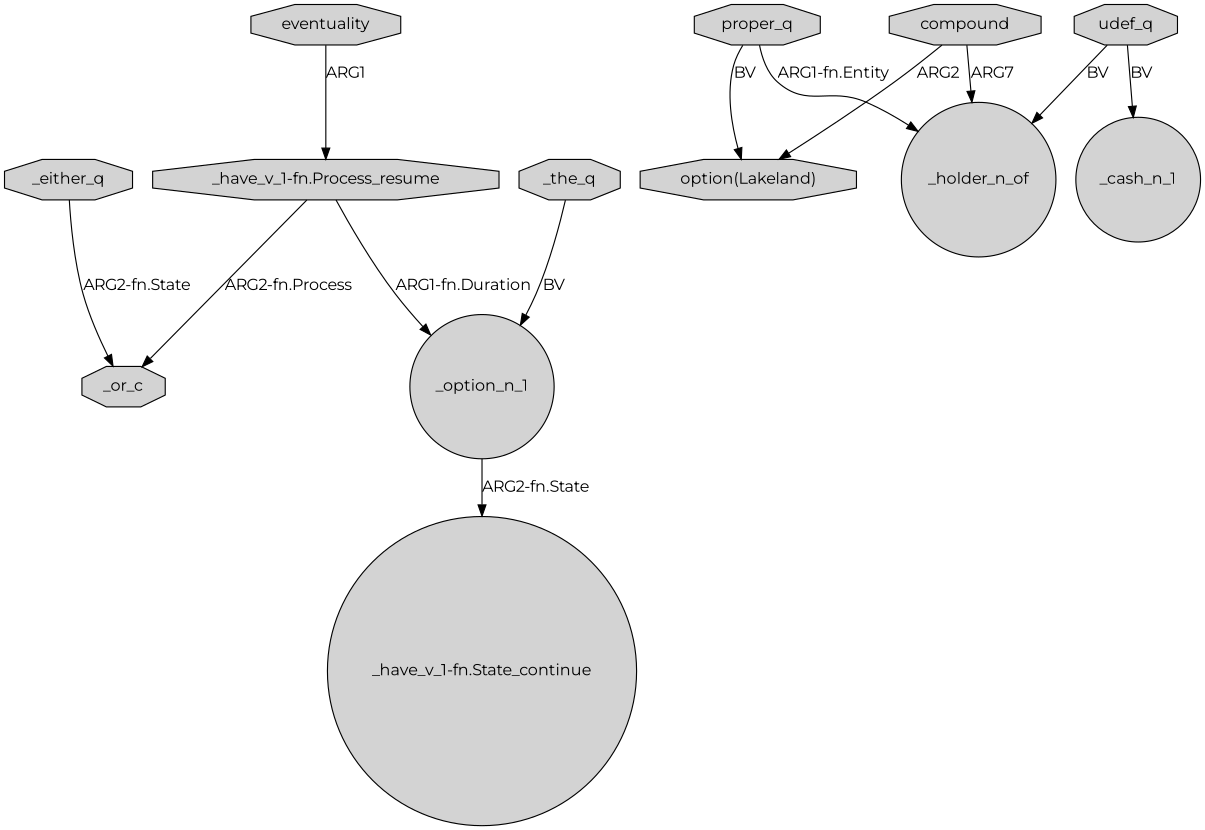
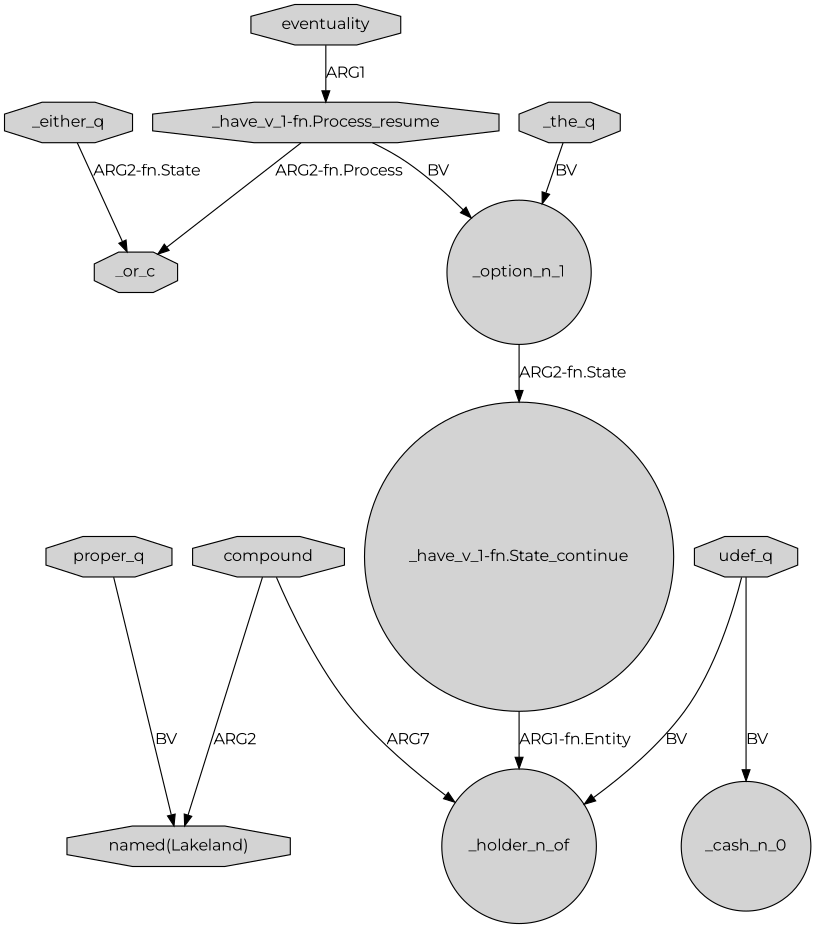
edge "proper_q" -> "_holder_n_of": now "_have_v_1-fn.State_continue" -> "_holder_n_of"
node "option(Lakeland)": label "option(Lakeland)" -> "named(Lakeland)"
node "_cash_n_1": label "_cash_n_1" -> "_cash_n_0"
edge "_have_v_1-fn.Process_resume" -> "_option_n_1": label "ARG1-fn.Duration" -> "BV"
